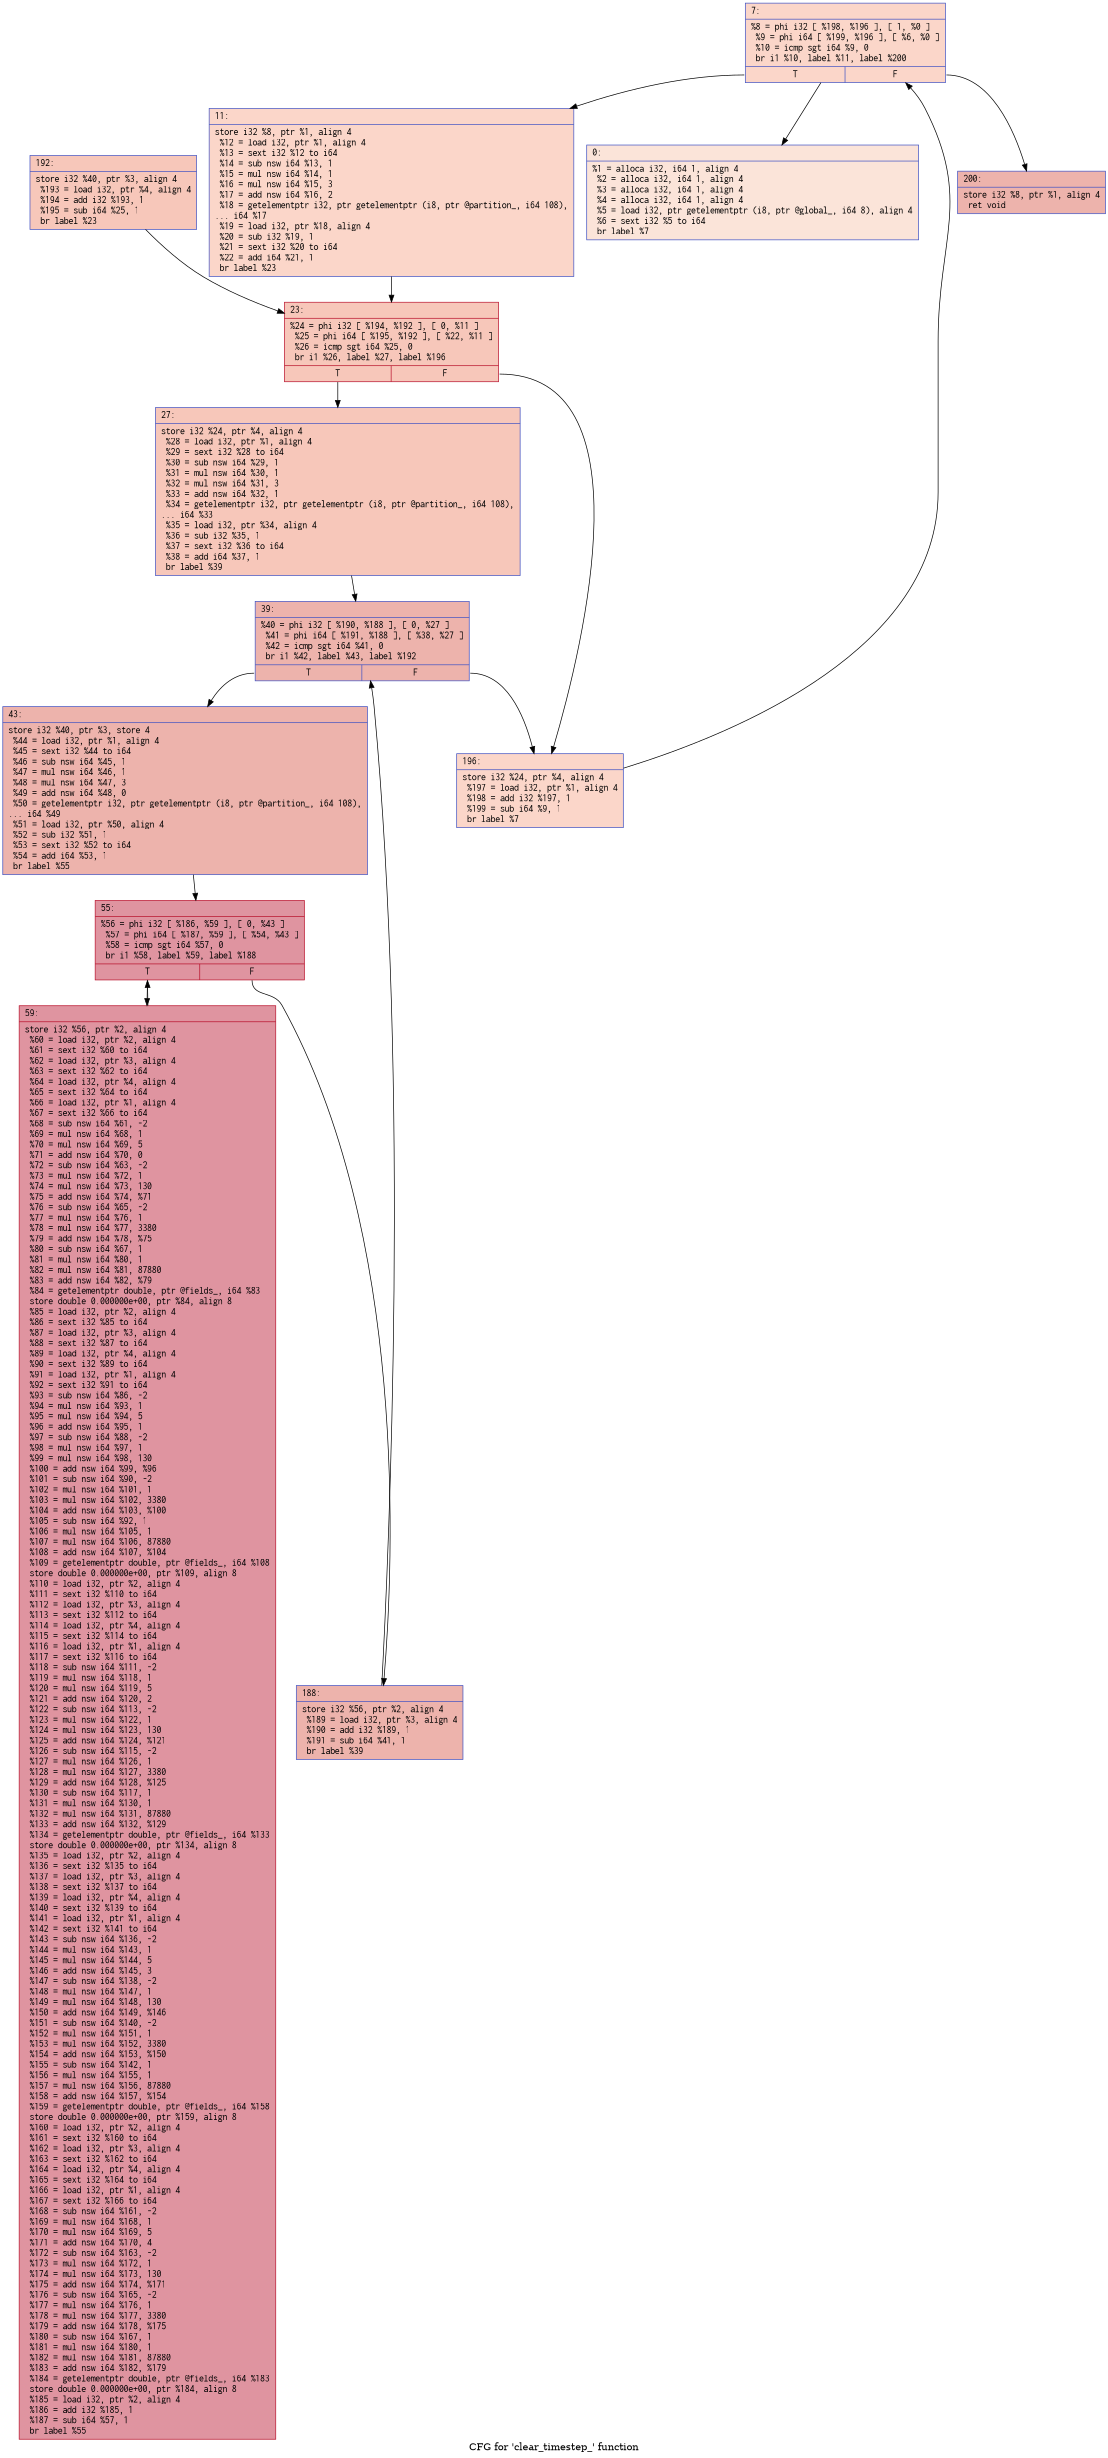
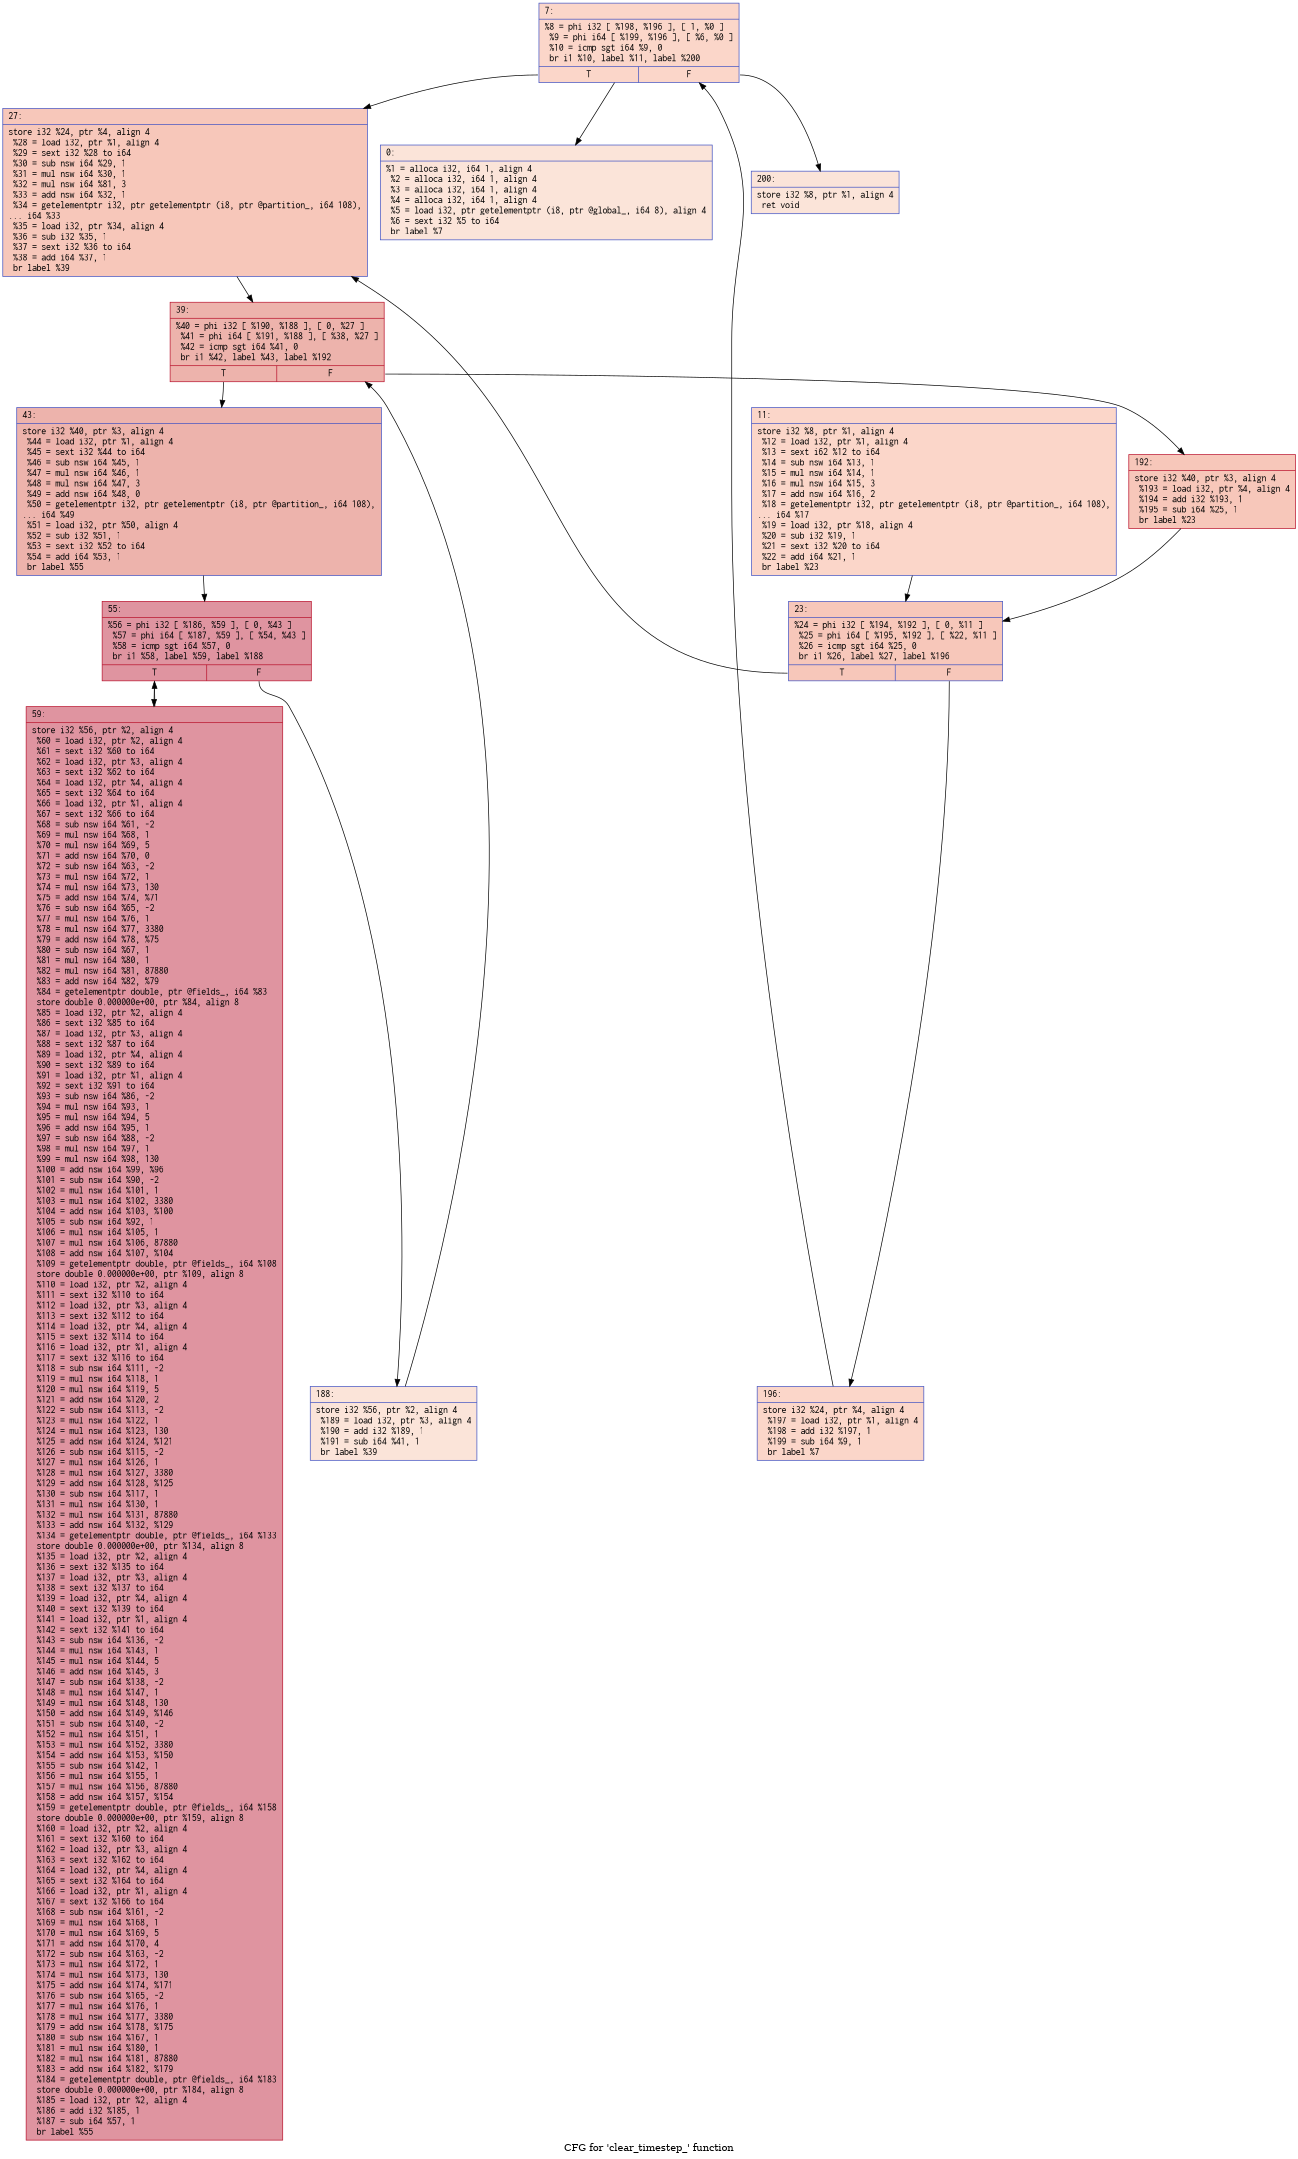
edge "7:" -> "11:": now "7:" -> "27:"
node "11:": text "%13 = sext i32 %12 to i64" -> "%13 = sext i62 %12 to i64"
node "192:": color #3d50c3ff -> #b70d28ff
node "200:": fillcolor #d6524470 -> #f5c1a970
node "23:": color #b70d28ff -> #3d50c3ff
node "27:": text "%32 = mul nsw i64 %31, 3" -> "%32 = mul nsw i64 %81, 3"
node "39:": color #3d50c3ff -> #b70d28ff
edge "39:" -> "196:": now "39:" -> "192:"
node "43:": text "store i32 %40, ptr %3, store 4" -> "store i32 %40, ptr %3, align 4"
node "188:": fillcolor #d6524470 -> #f5c1a970
